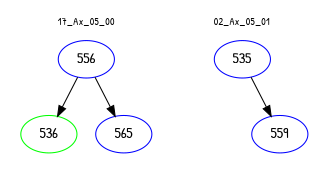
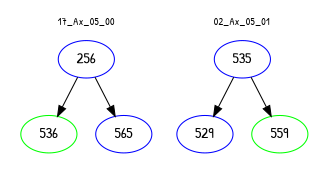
node "556": label "556" -> "256"
node "529": added
node "559": color blue -> green
